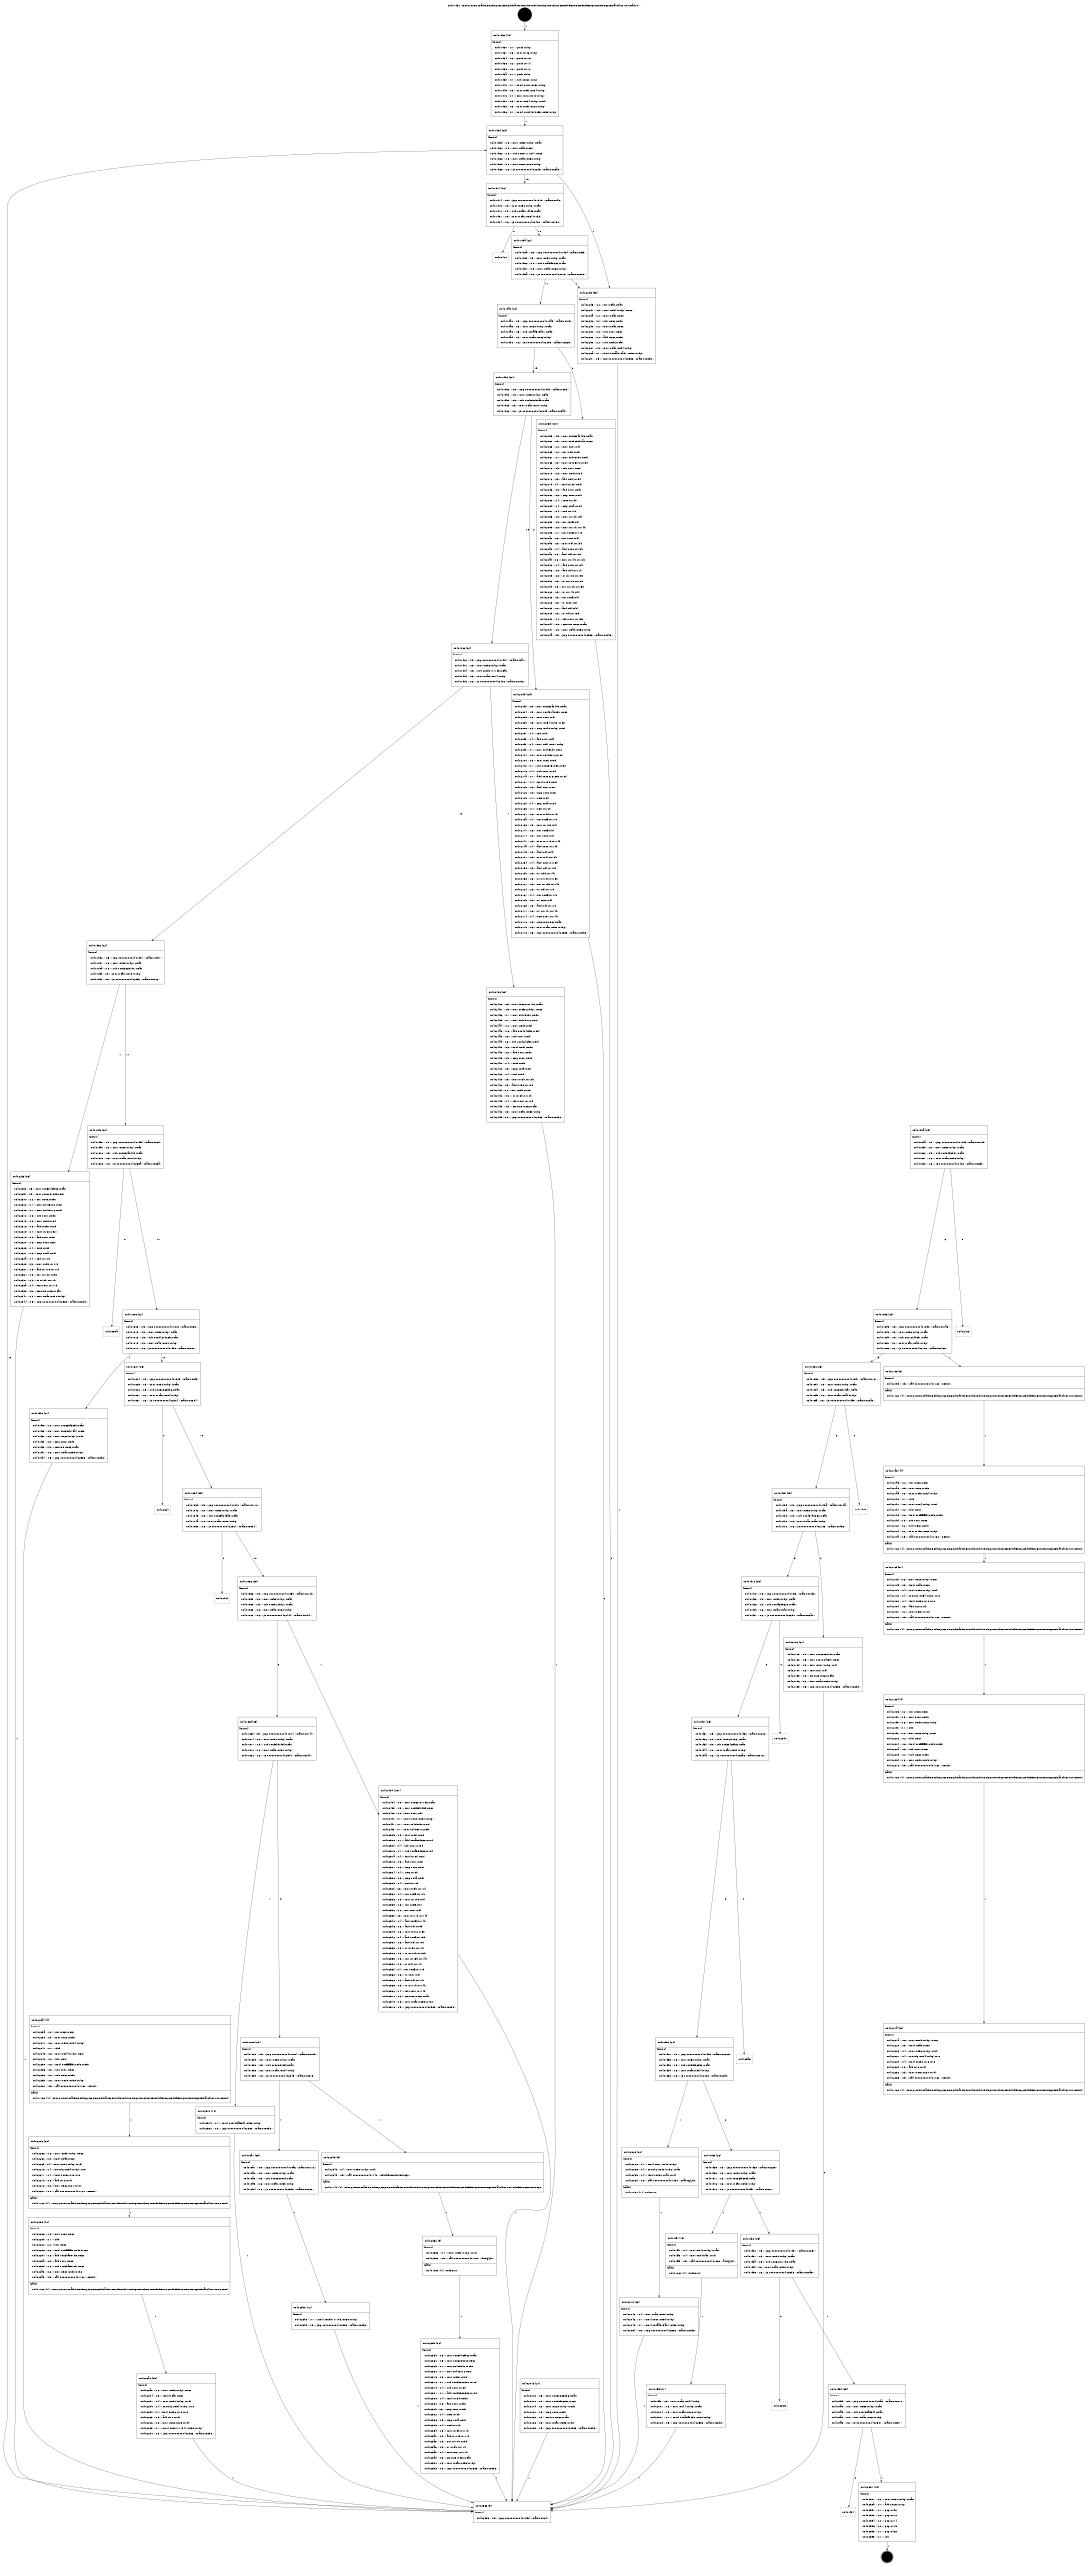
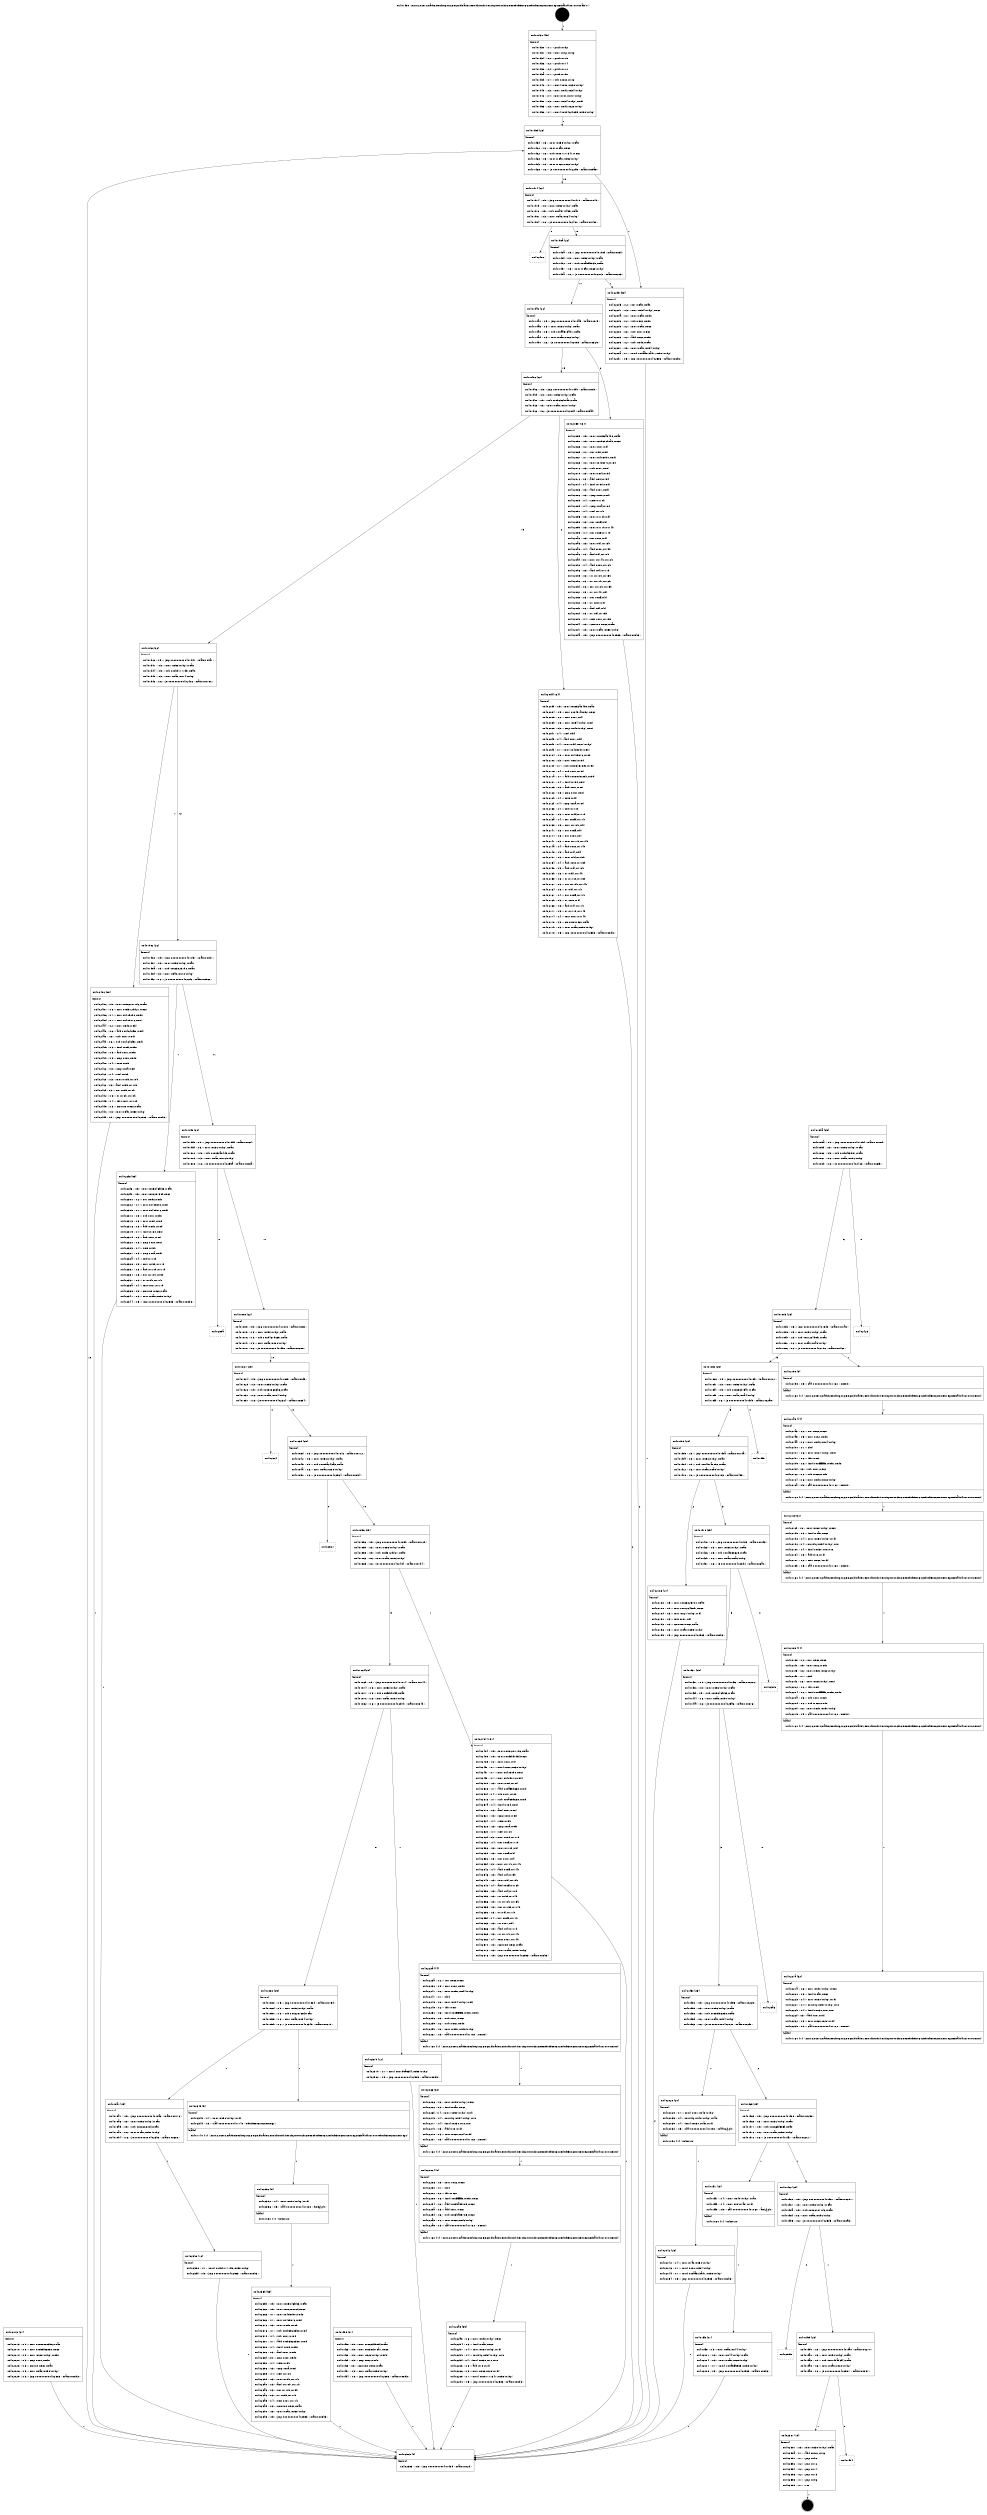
edge "0x401e0e [22]" -> "0x401fbe [27]": removed, label "1"
